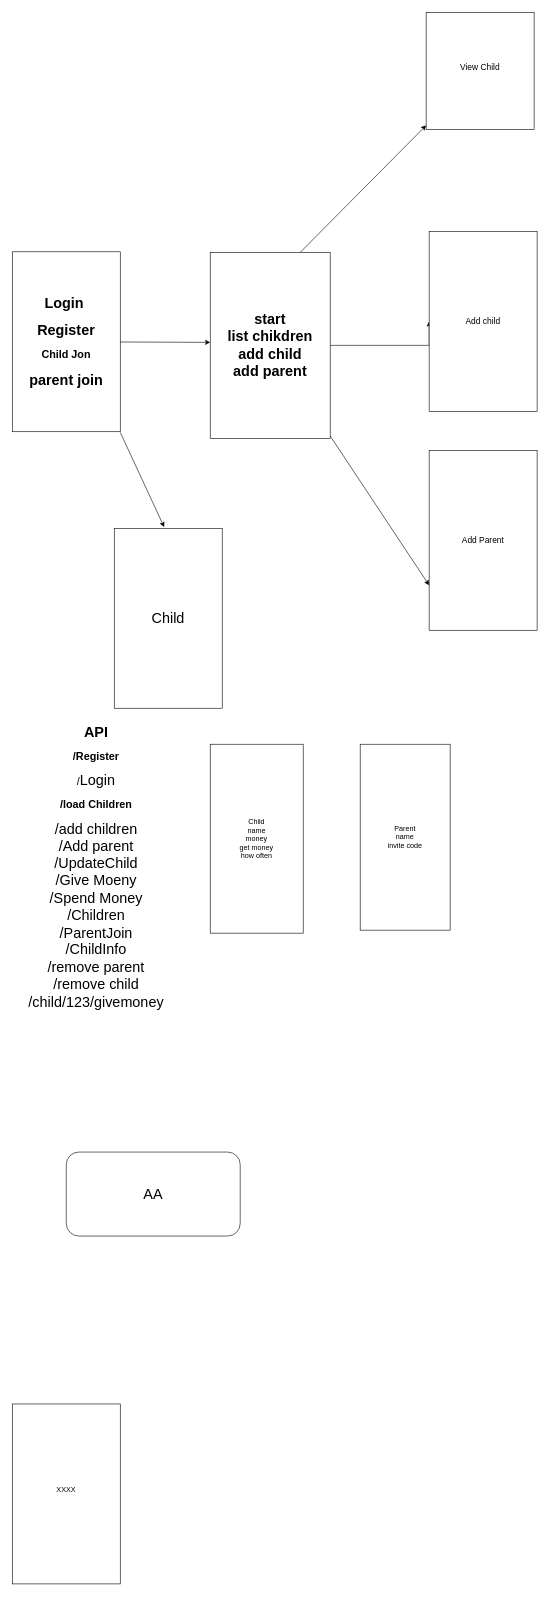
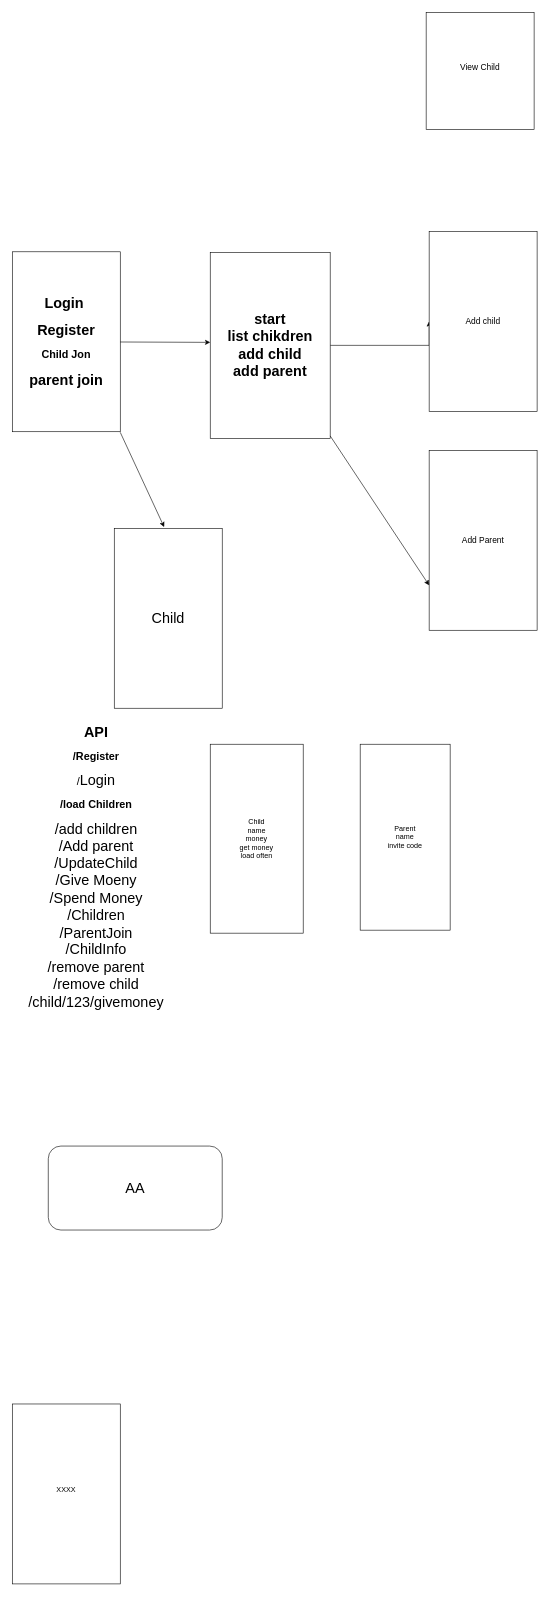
edge "start list chikdren add child add parent" -> "View Child": removed
node "Childnamemoneyget moneyhow often": label "Childnamemoneyget moneyhow often" -> "Childnamemoneyget moneyload often"
node "AA": moved (153, 1194) -> (135, 1188)
